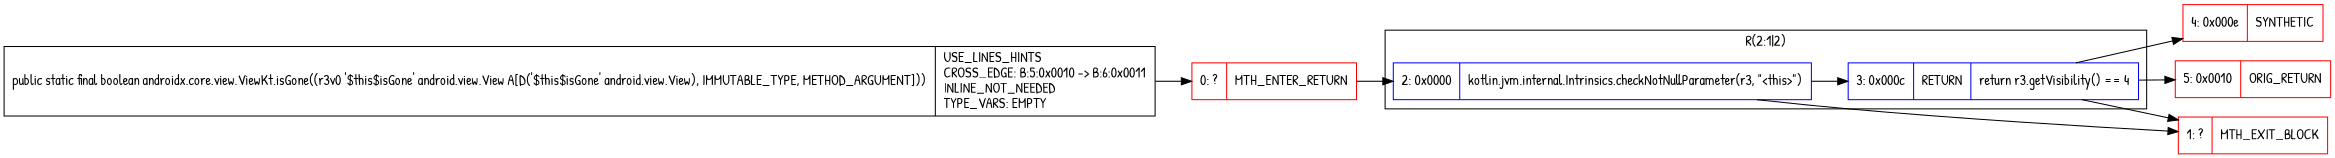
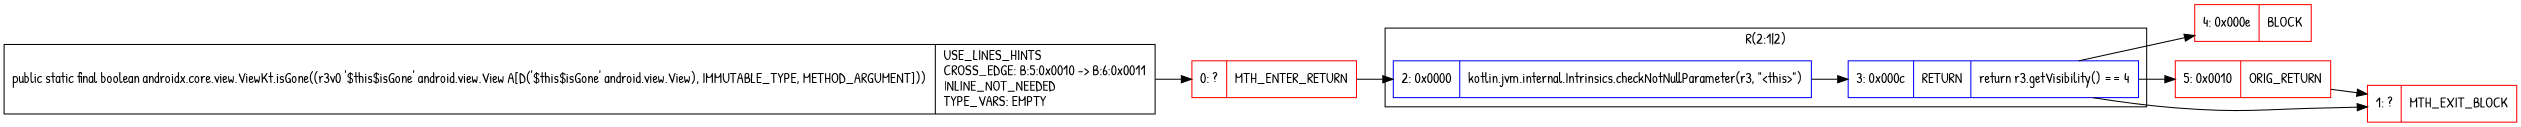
node "4: 0x000e": text "SYNTHETIC" -> "BLOCK"
edge "2: 0x0000" -> "1: ?": now "5: 0x0010" -> "1: ?"
